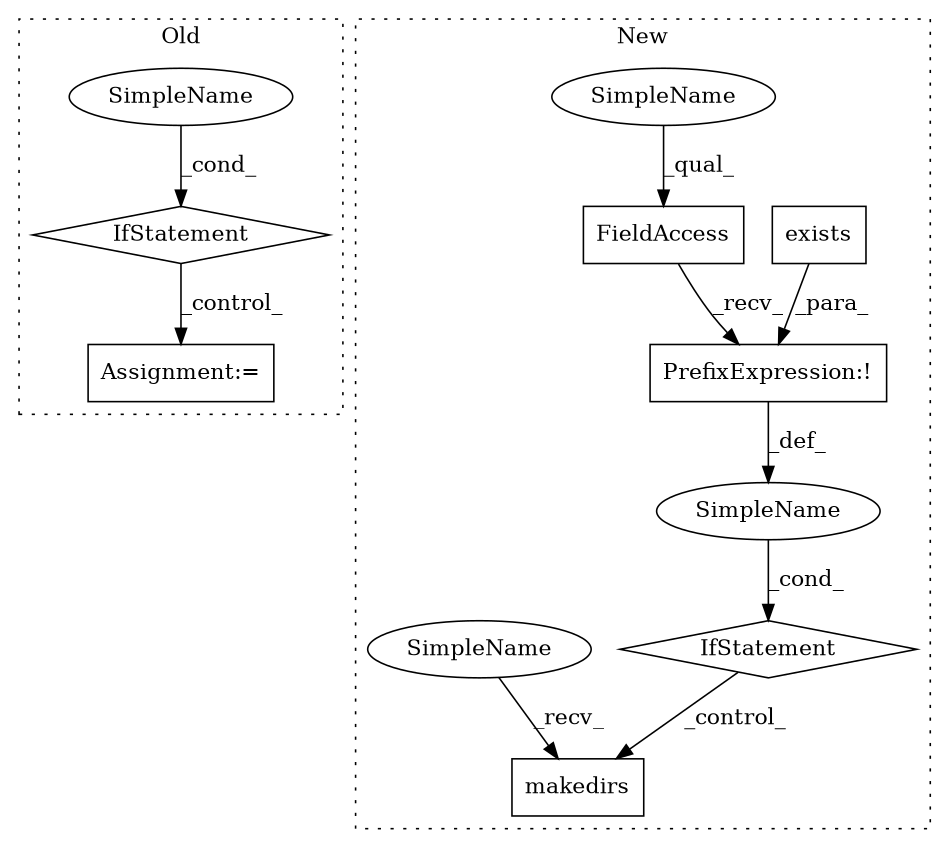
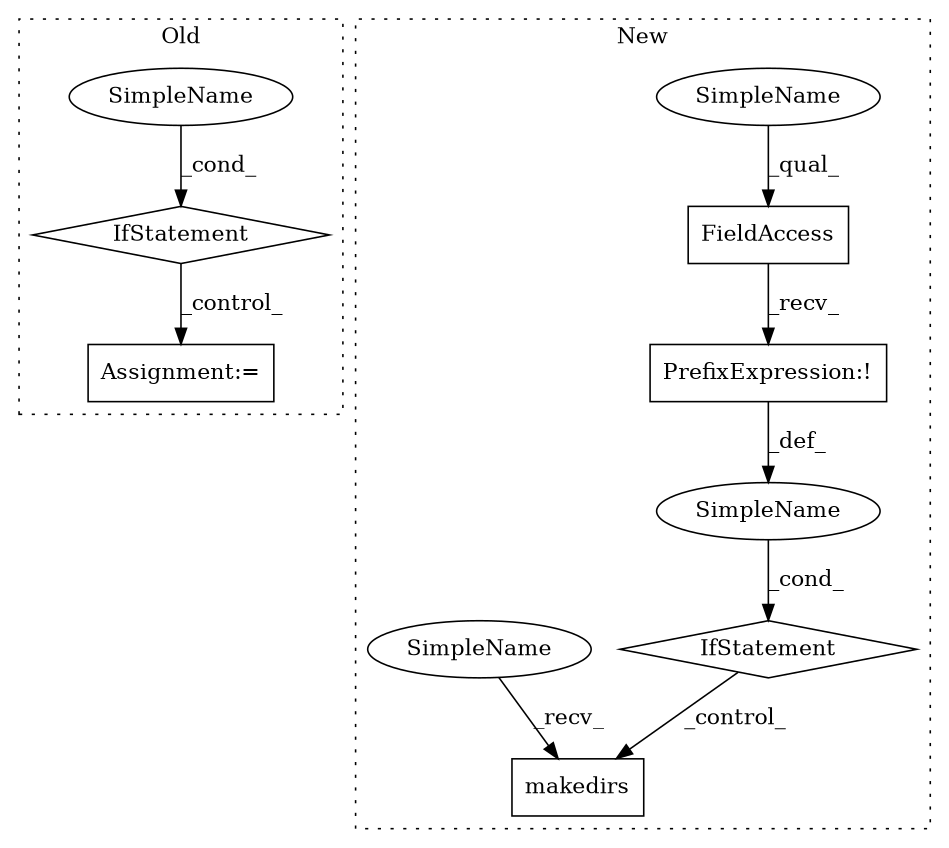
node "exists": removed
